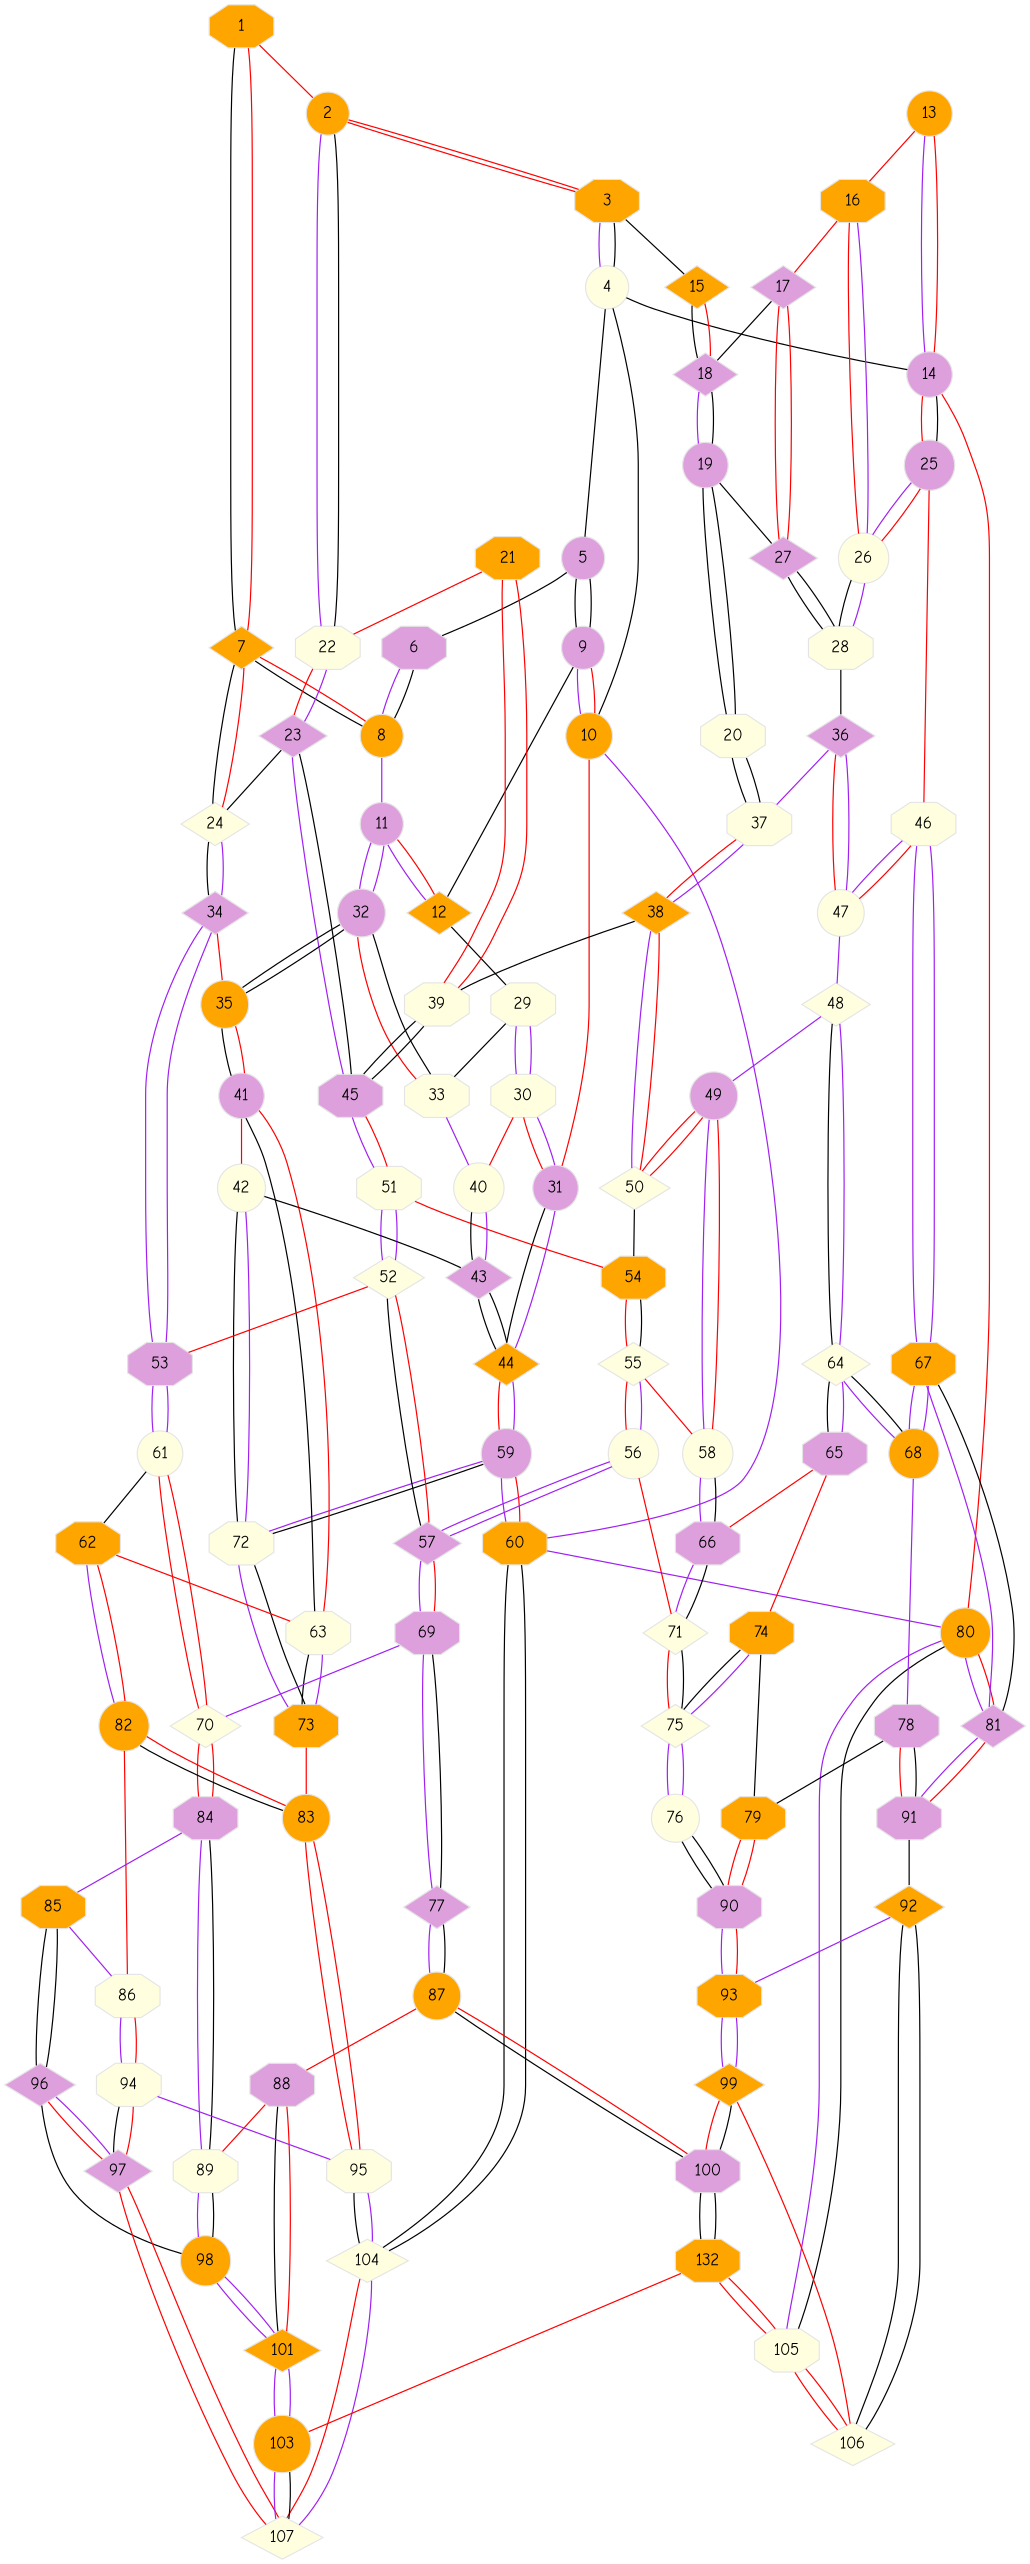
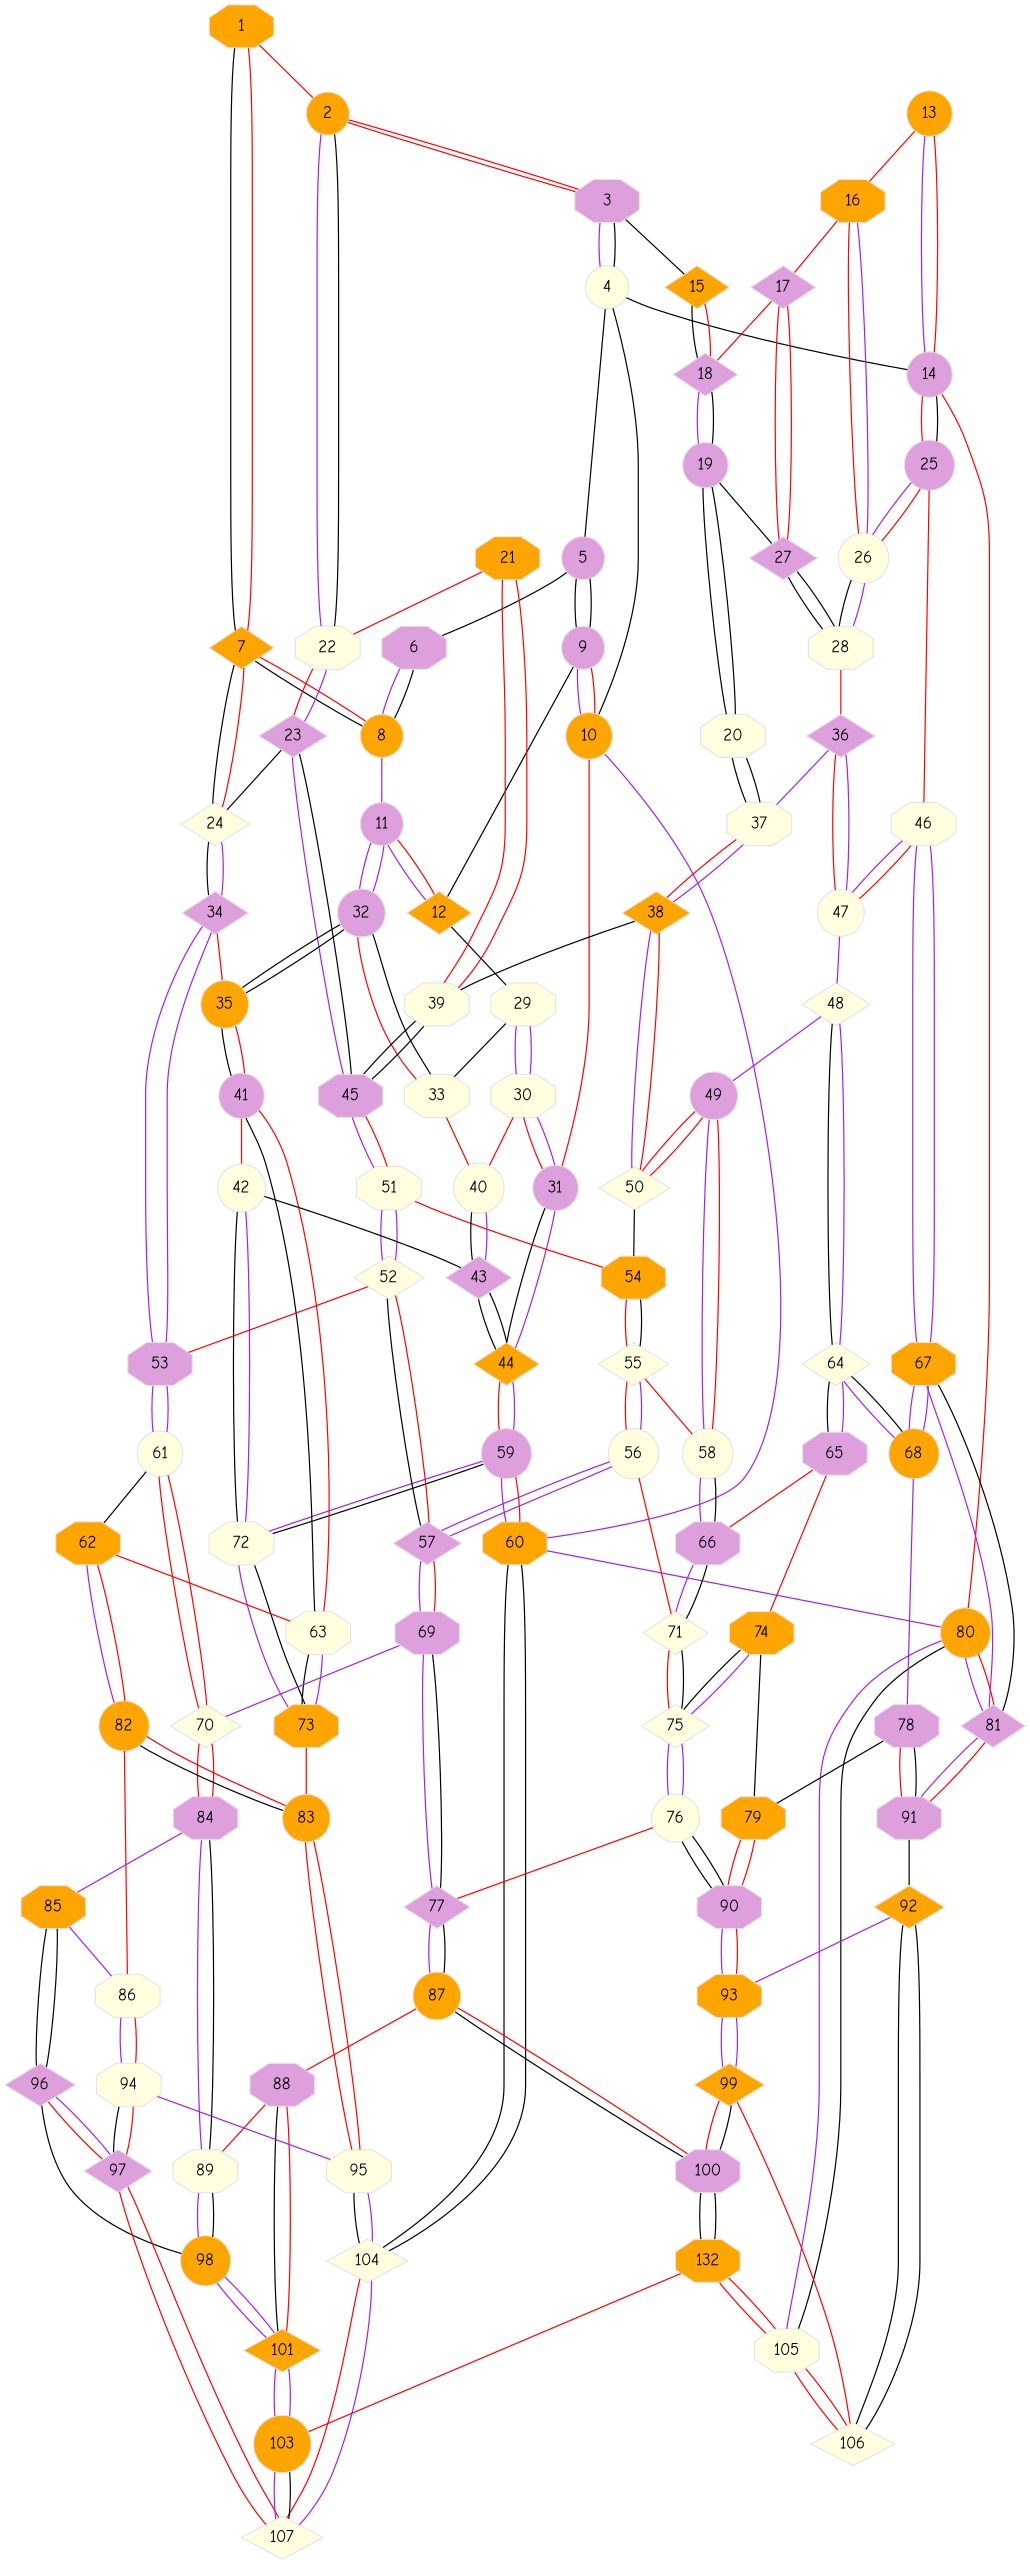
node "3": fillcolor orange -> plum
edge "17" -- "18": color black -> red
edge "28" -- "36": color black -> red
edge "33" -- "40": color purple -> red
edge "76" -- "77": added
